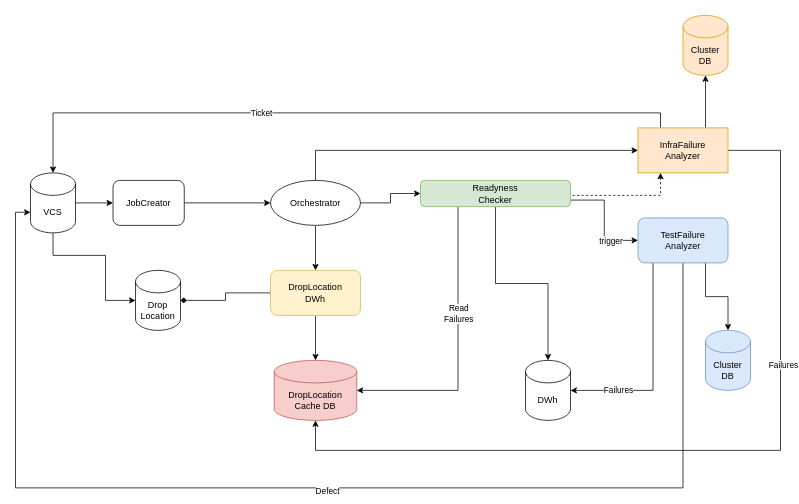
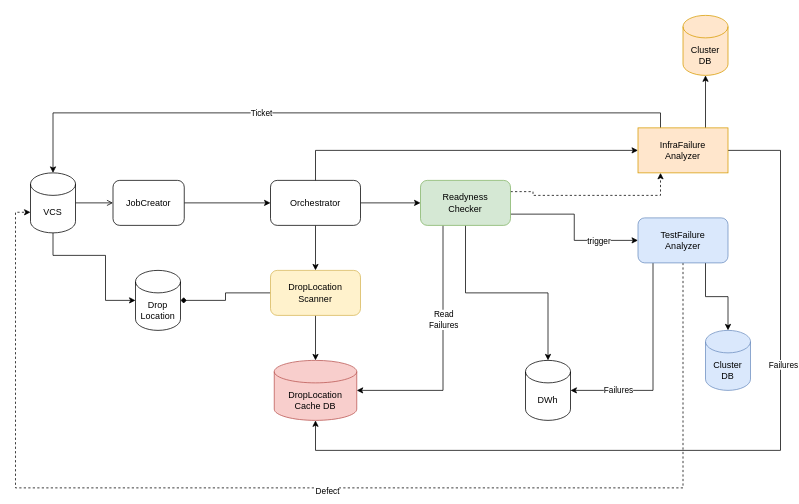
node "Readyness Checker": size 150x26 -> 90x45
edge "VCS" -> "JobCreator": arrowhead classic -> open
node "Orchestrator": shape ellipse -> rounded rectangle
node "DropLocation DWh": label "DropLocation DWh" -> "DropLocation Scanner"
edge "TestFailure Analyzer" -> "VCS": style solid -> dashed
